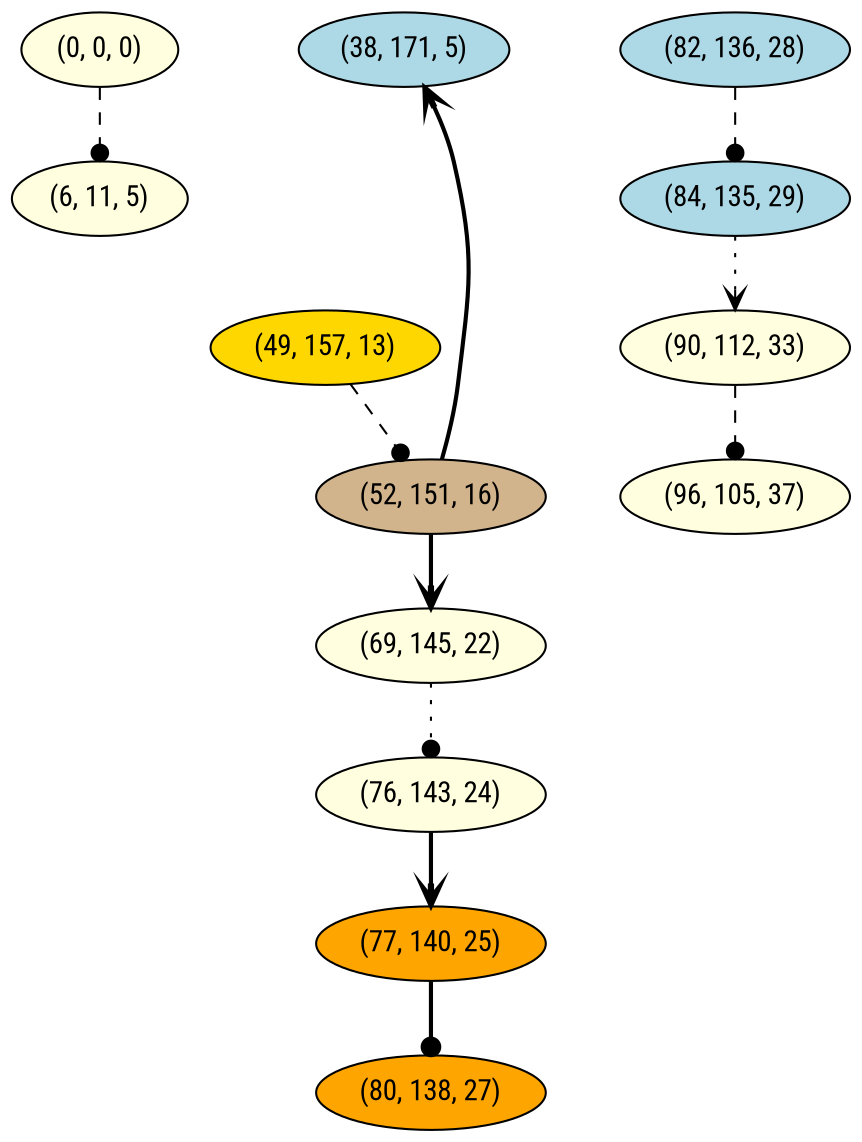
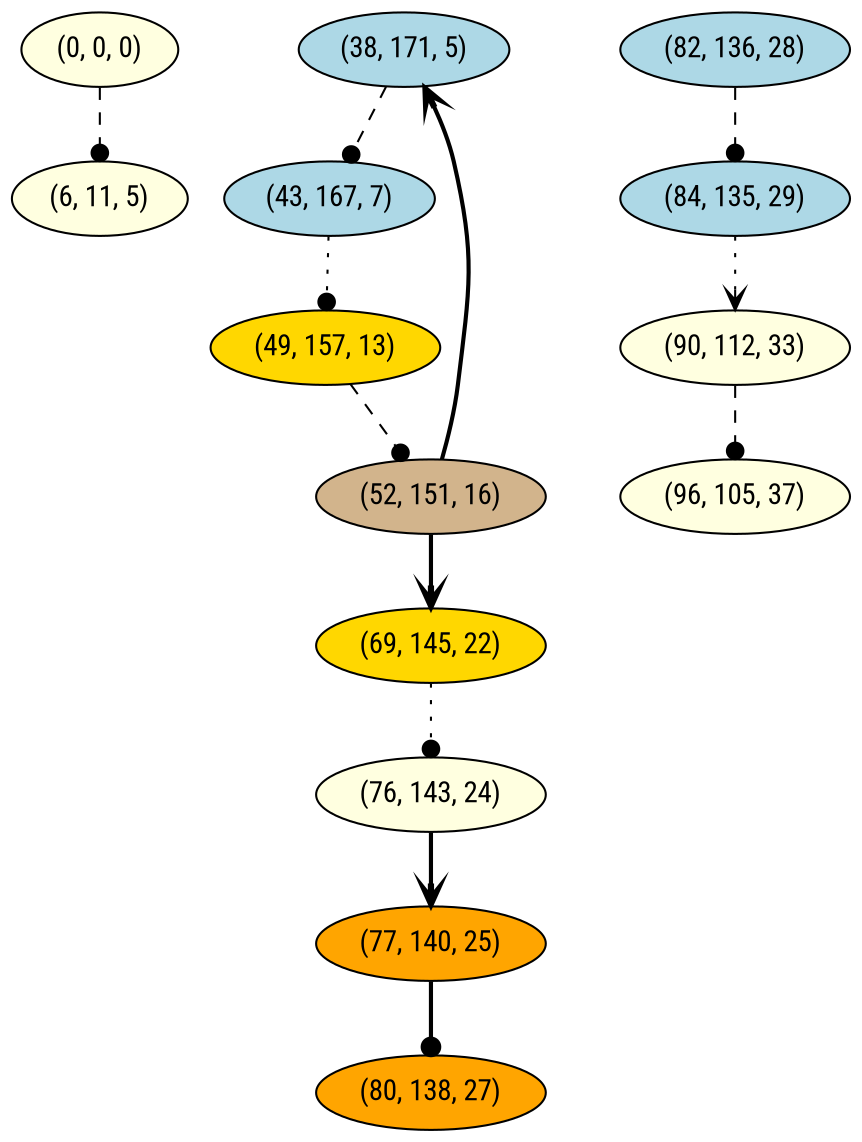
node "(43, 167, 7)": added
node "(69, 145, 22)": fillcolor lightyellow -> gold
